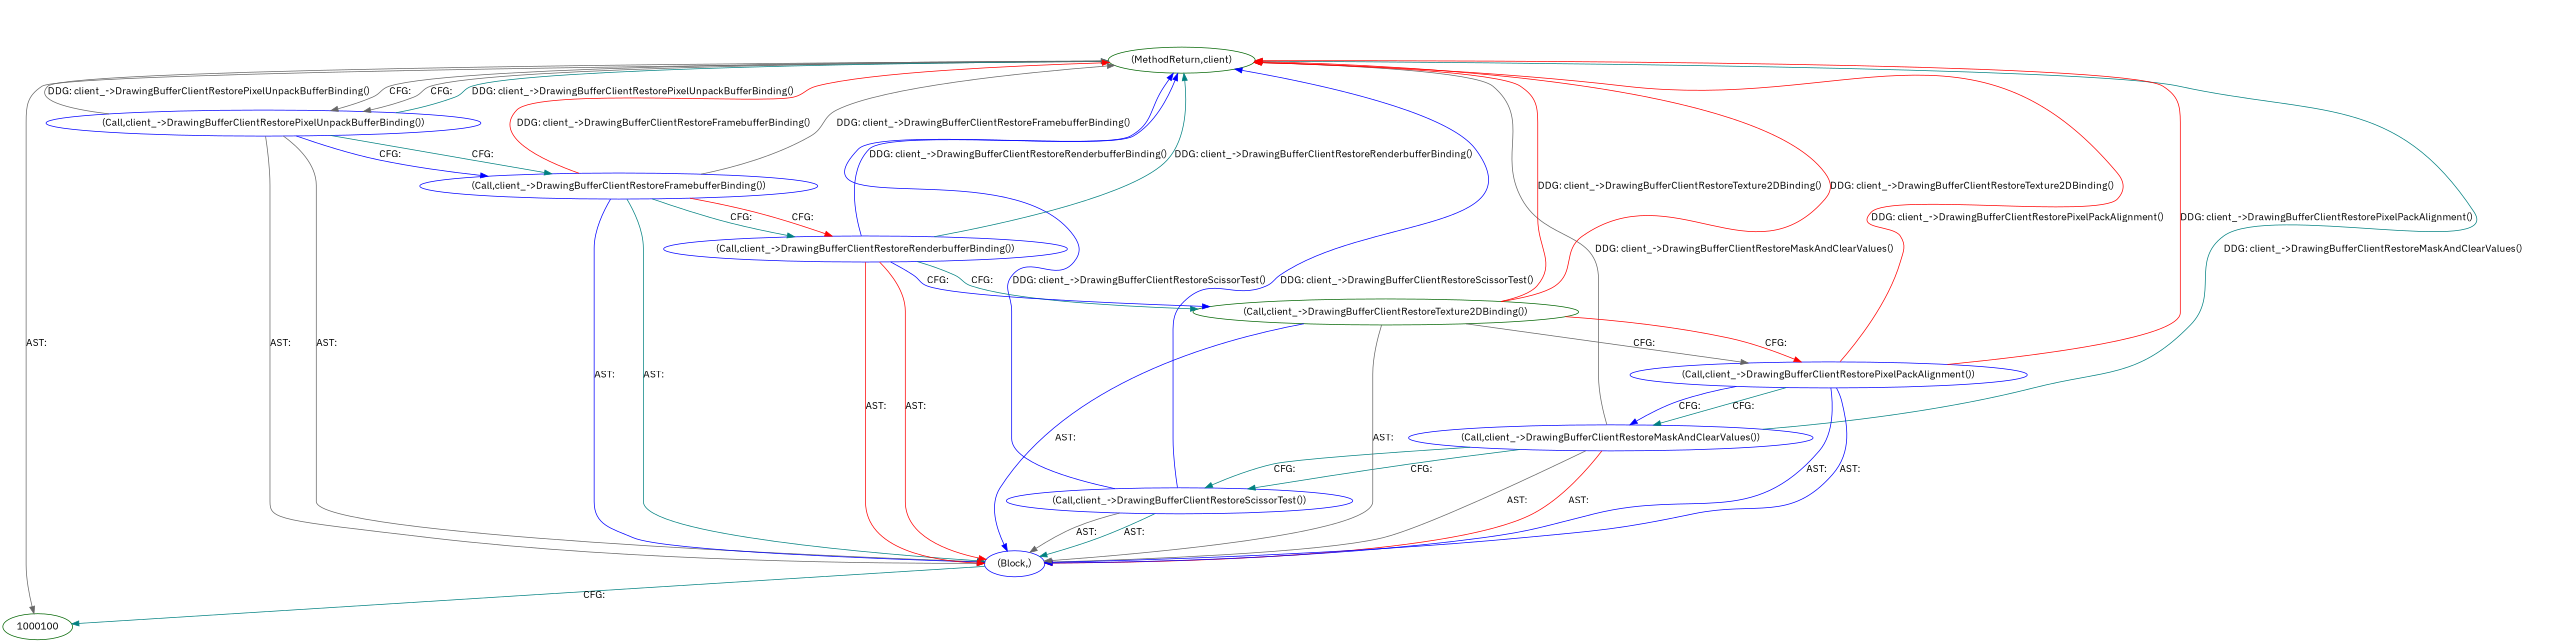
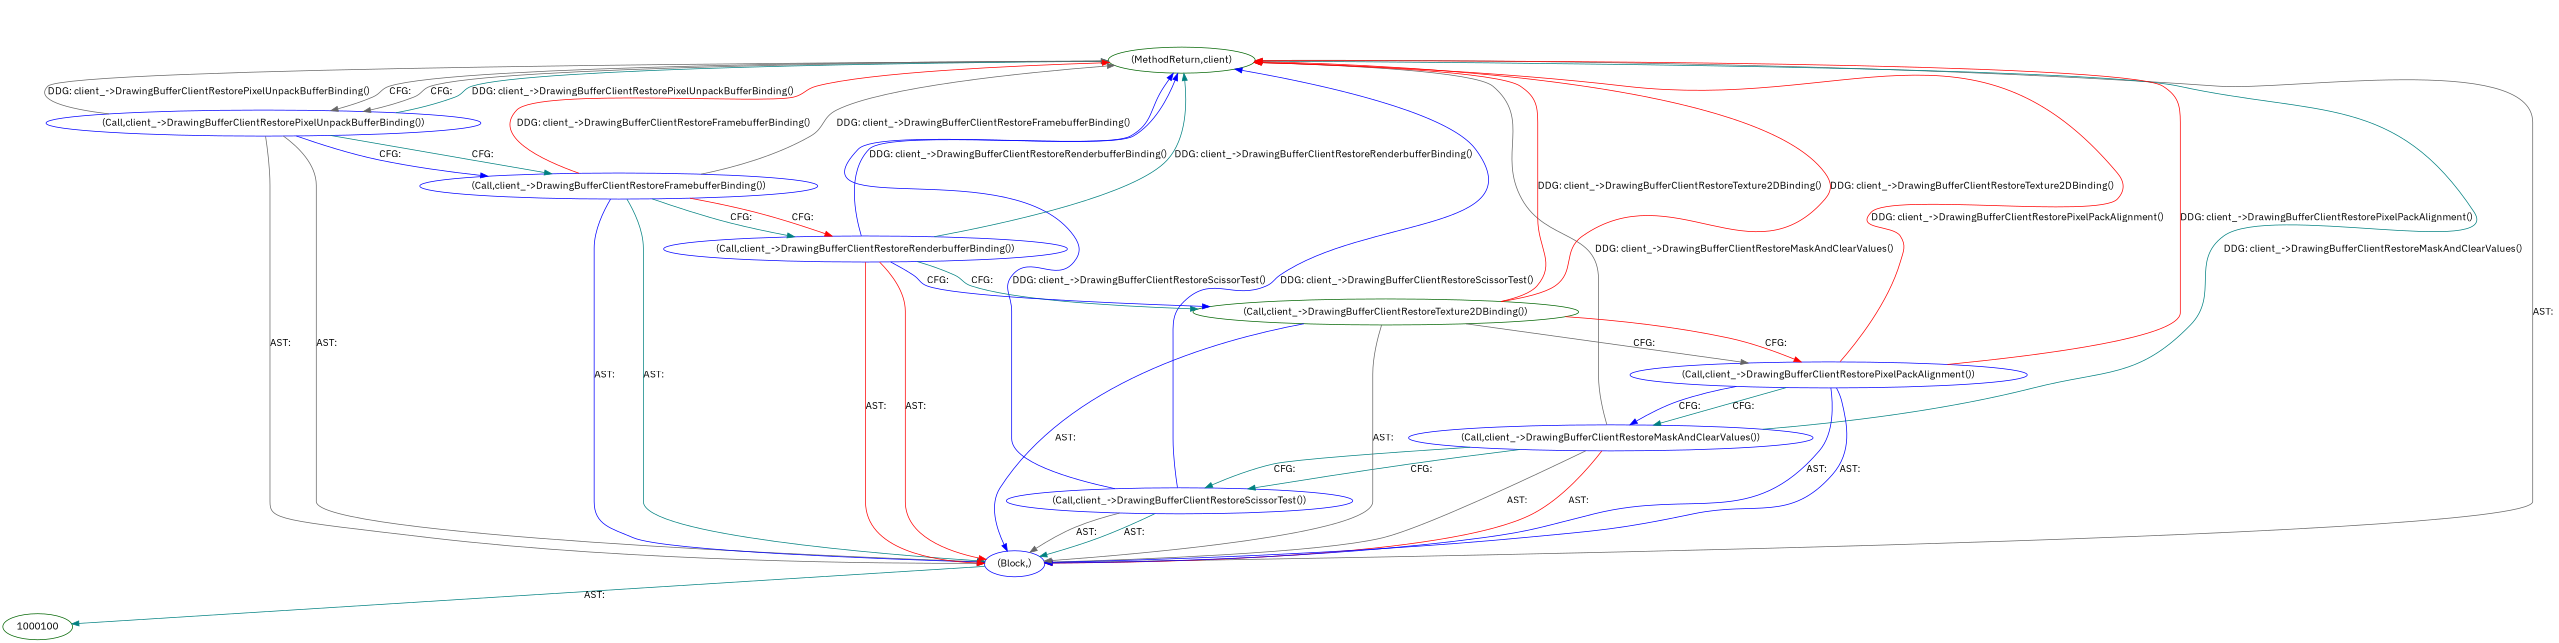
edge "(MethodReturn,client)" -> "1000100": now "(MethodReturn,client)" -> "(Block,)"
edge "(Block,)" -> "1000100": label "CFG: " -> "AST: "
